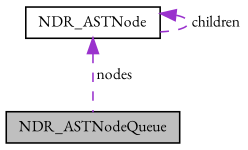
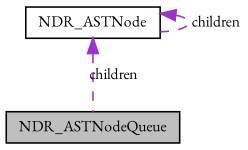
edge "NDR_ASTNodeQueue" -> "NDR_ASTNode": label " nodes" -> " children"
